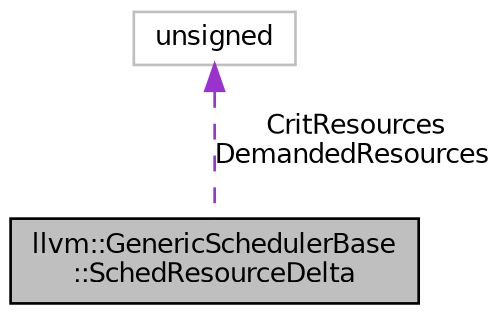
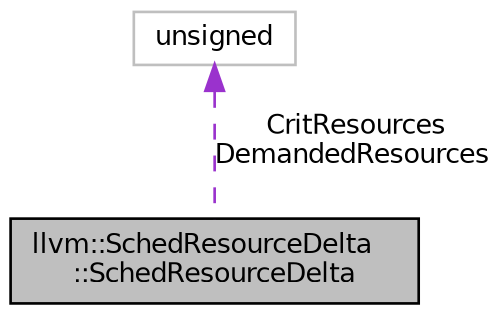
node "llvm::GenericSchedulerBase ::SchedResourceDelta": label "llvm::GenericSchedulerBase ::SchedResourceDelta" -> "llvm::SchedResourceDelta ::SchedResourceDelta"
